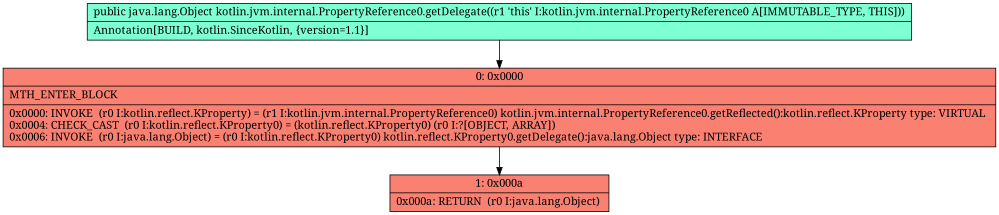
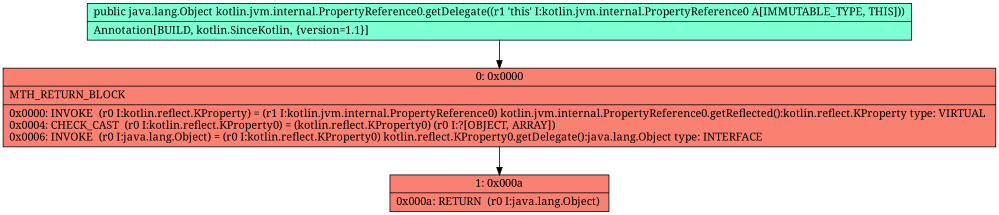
node "0: 0x0000": text "MTH_ENTER_BLOCK" -> "MTH_RETURN_BLOCK"
